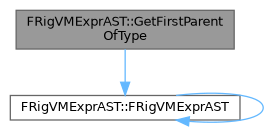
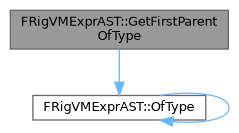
node "FRigVMExprAST::FRigVMExprAST": label "FRigVMExprAST::FRigVMExprAST" -> "FRigVMExprAST::OfType"
